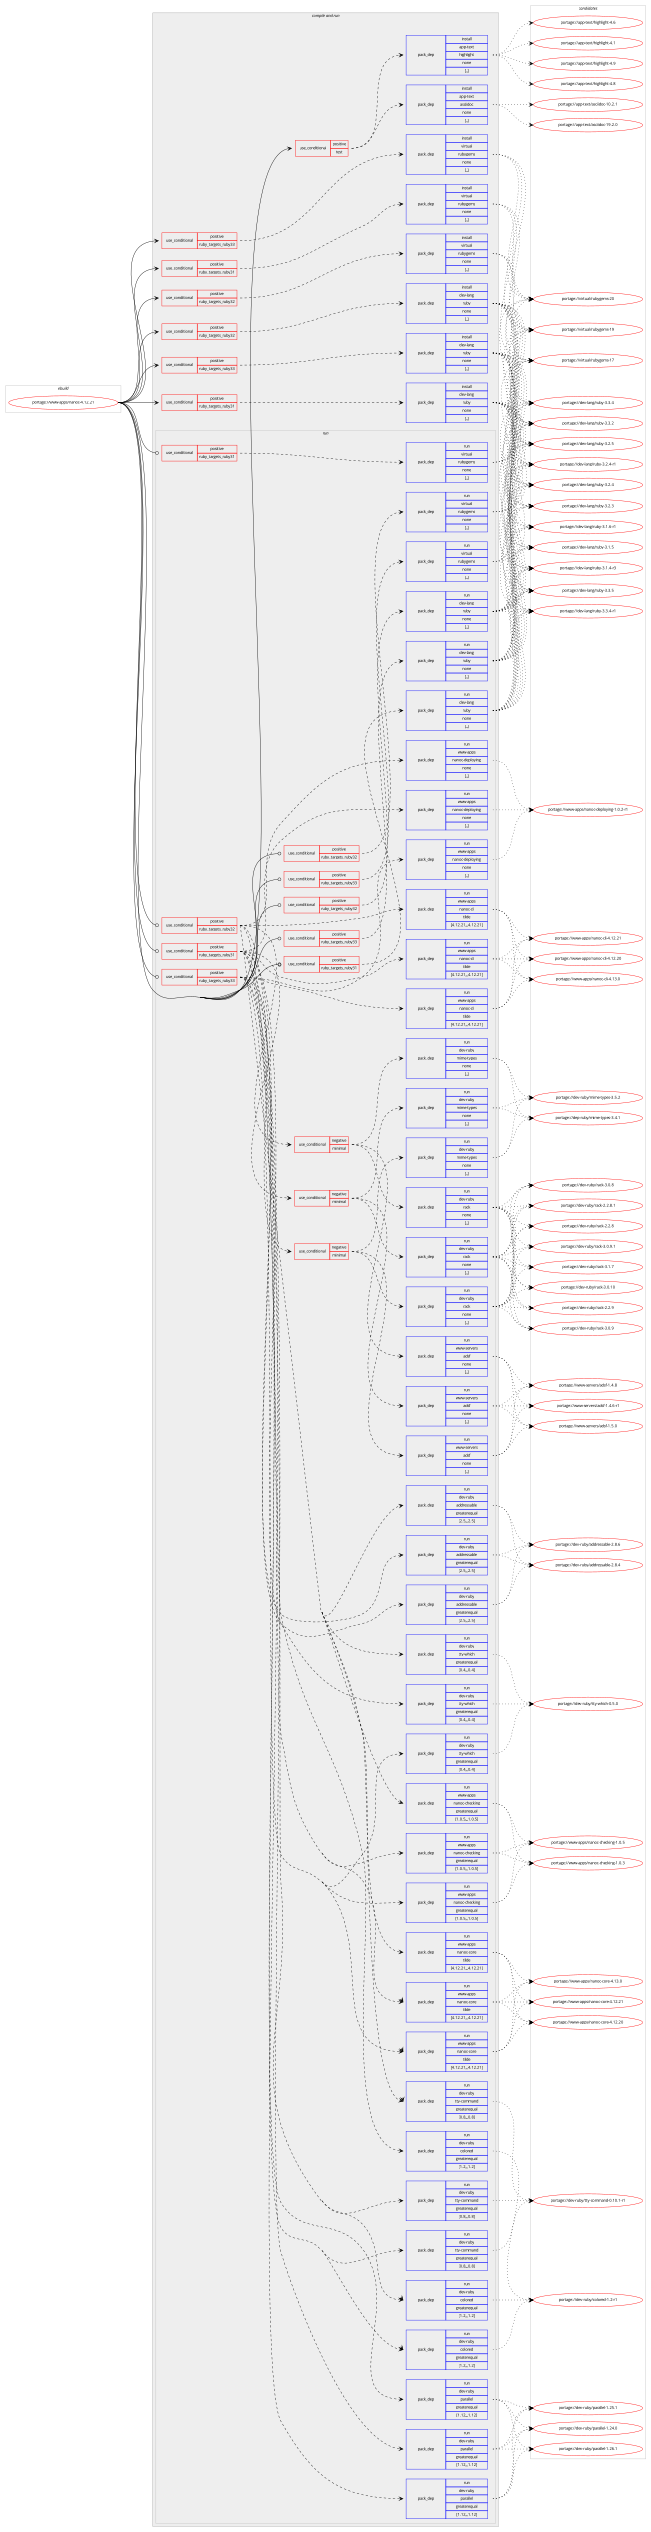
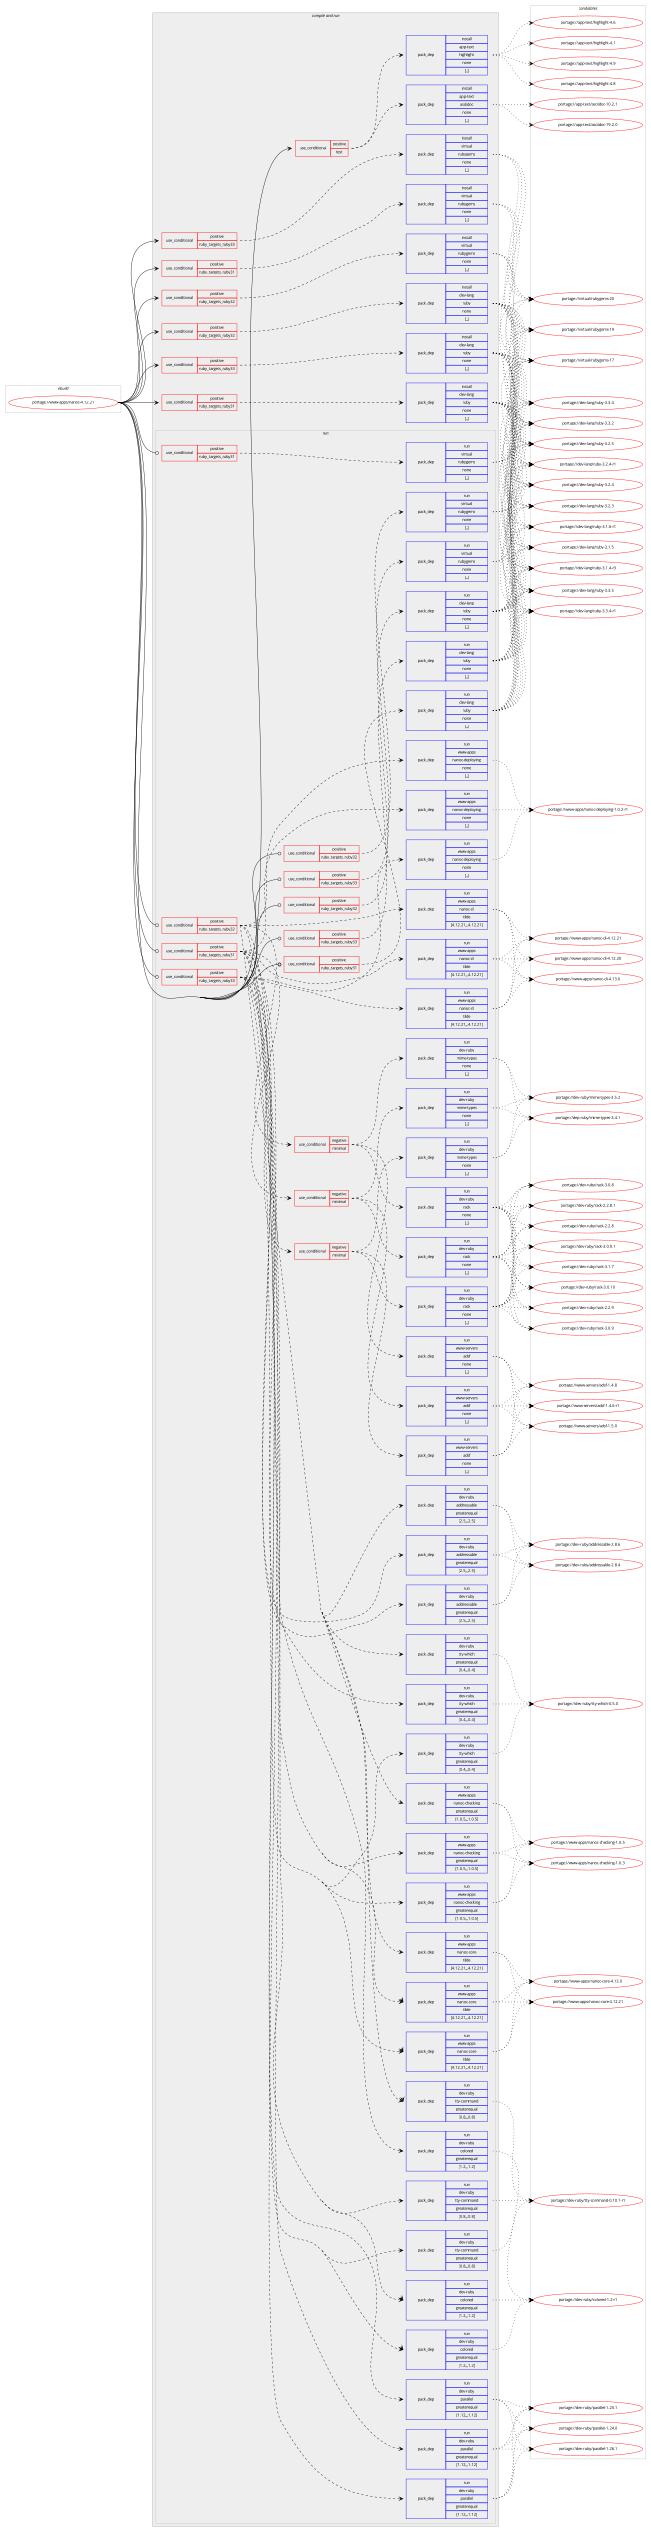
node "portage://www-apps/nanoc-core-4.12.20": removed
